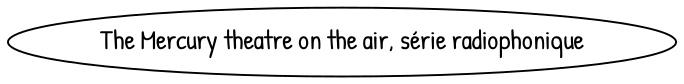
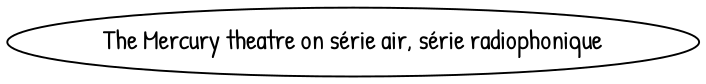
node "The Mercury theatre on the air, série radiophonique": label "The Mercury theatre on the air, série radiophonique" -> "The Mercury theatre on série air, série radiophonique"
